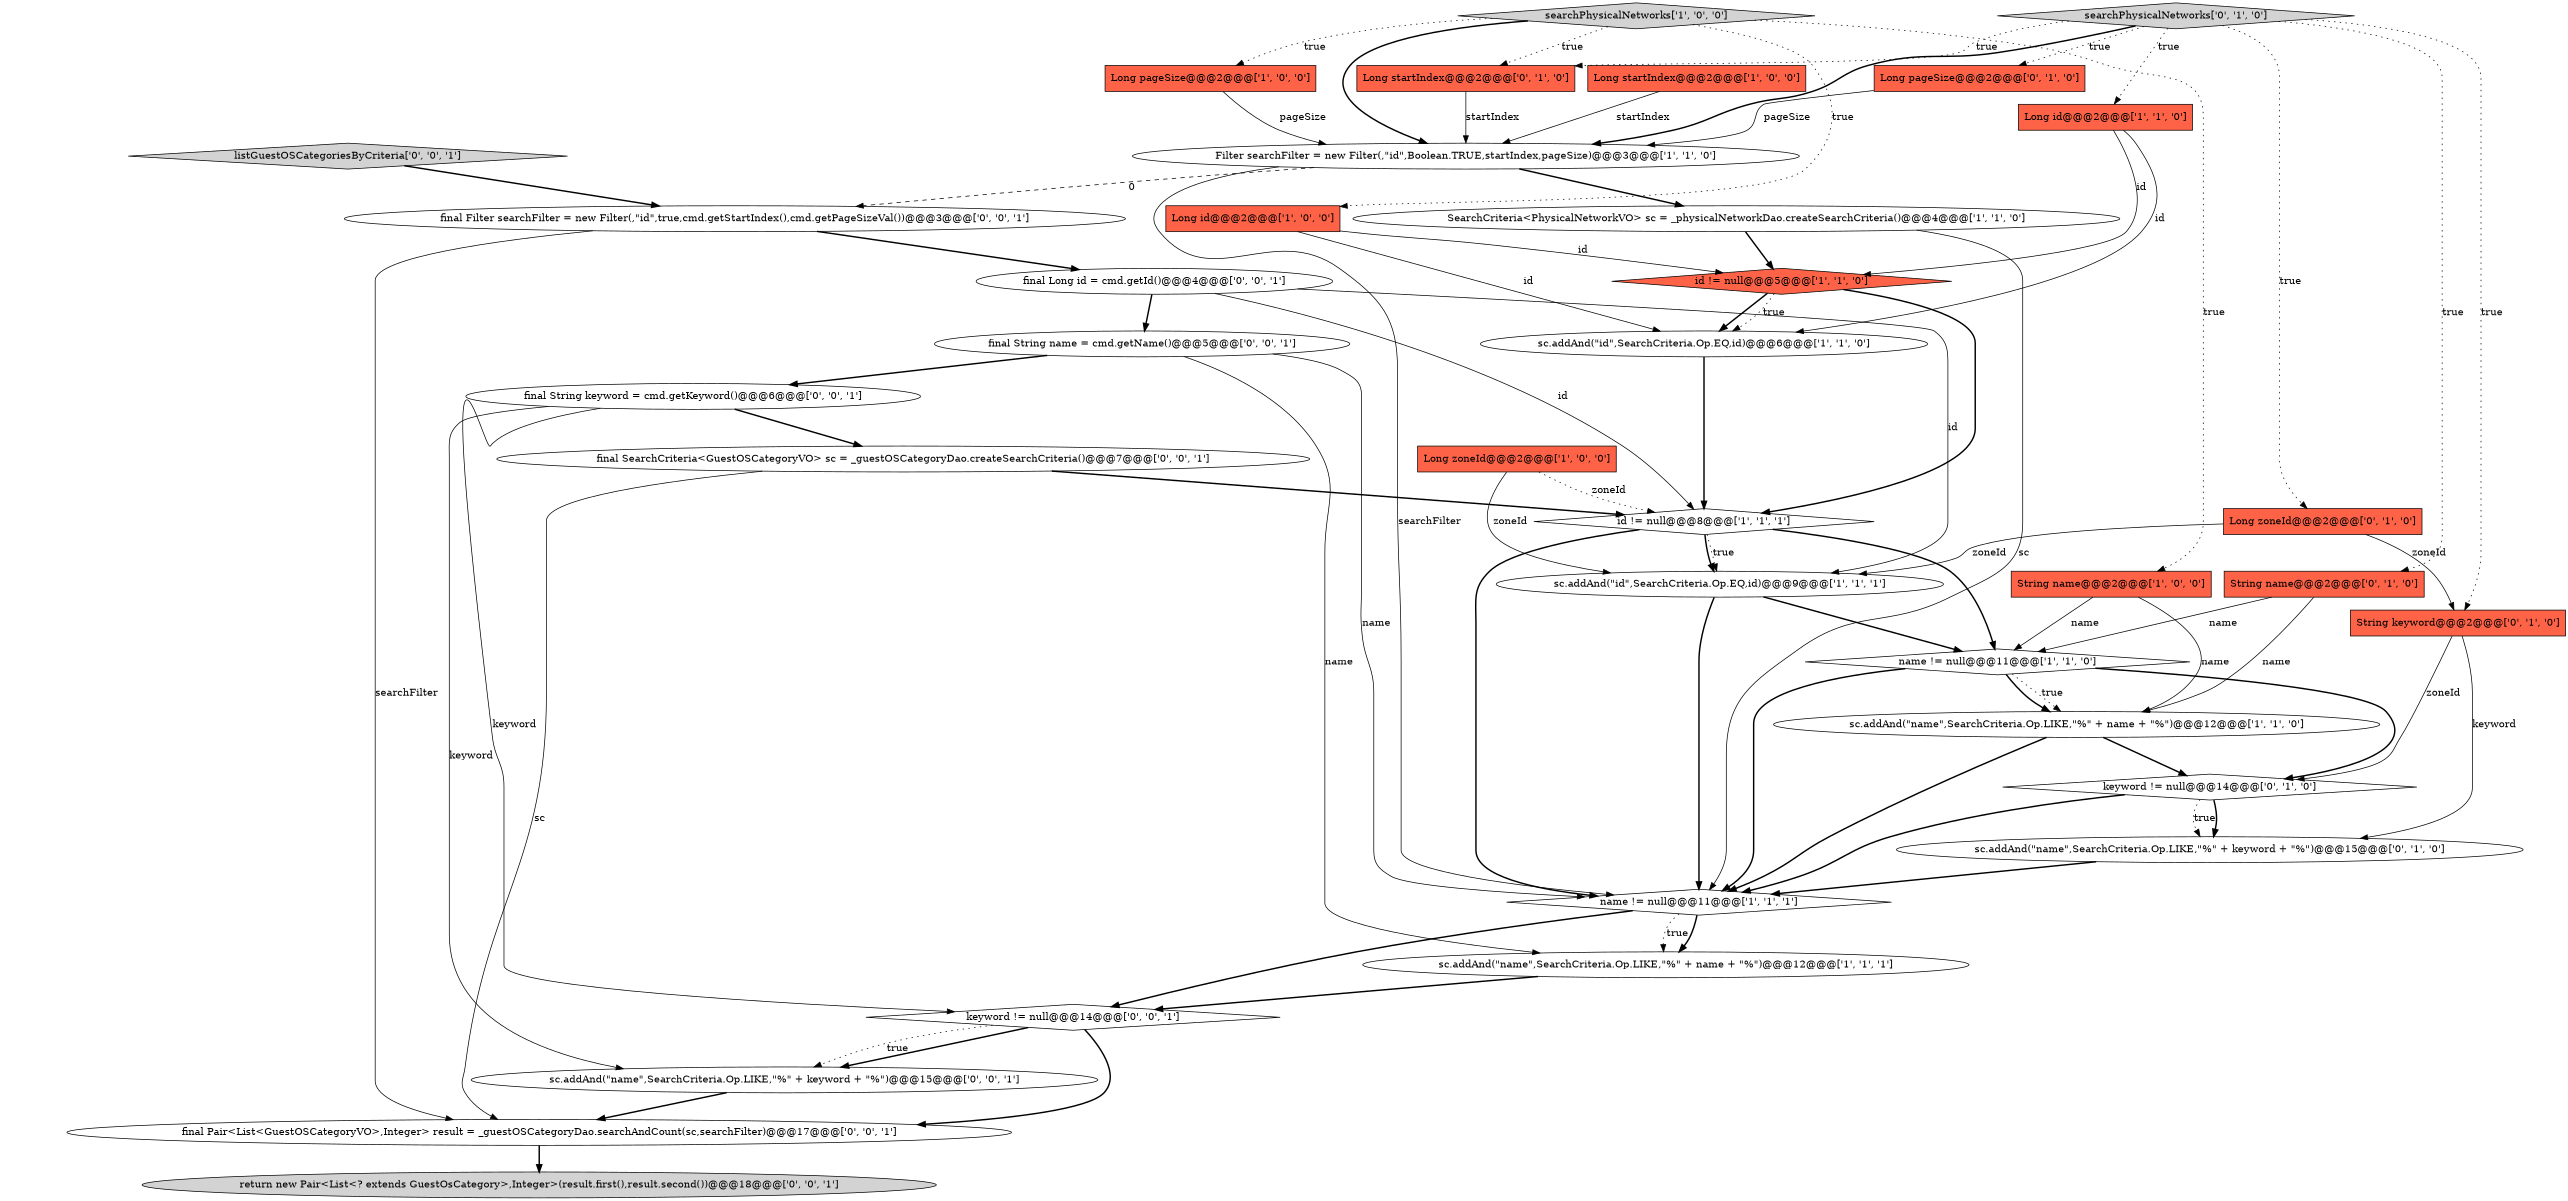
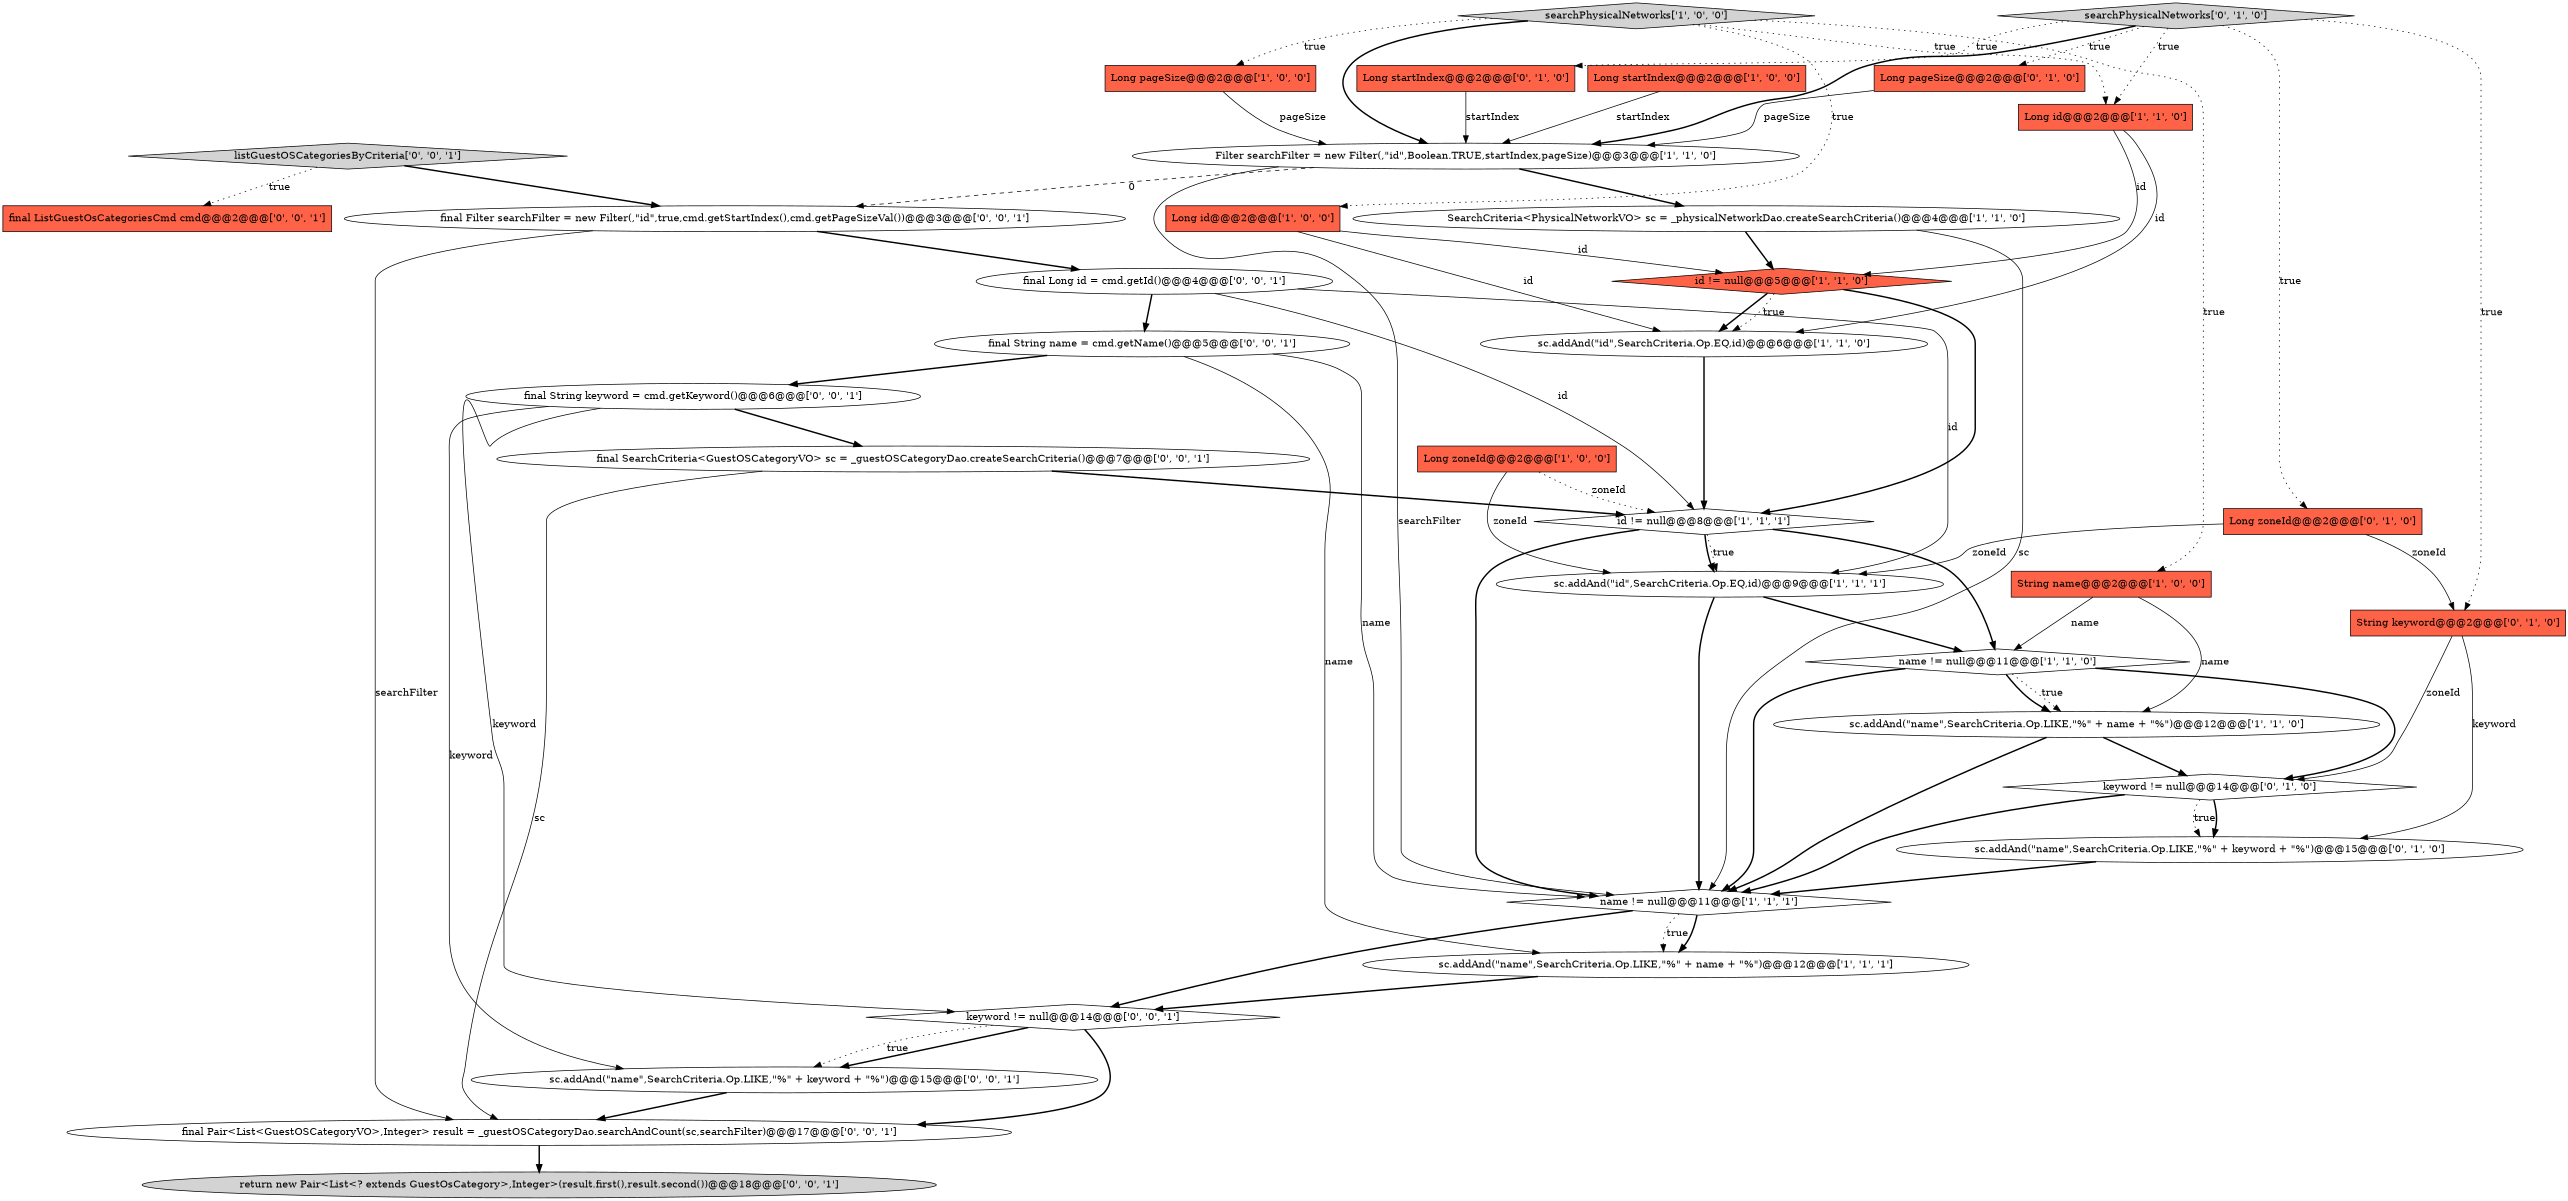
edge "searchPhysicalNetworks['1', '0', '0']" -> "Long startIndex@@@2@@@['0', '1', '0']": now "searchPhysicalNetworks['1', '0', '0']" -> "Long id@@@2@@@['1', '1', '0']"
node "final ListGuestOsCategoriesCmd cmd@@@2@@@['0', '0', '1']": added
node "String name@@@2@@@['0', '1', '0']": removed
